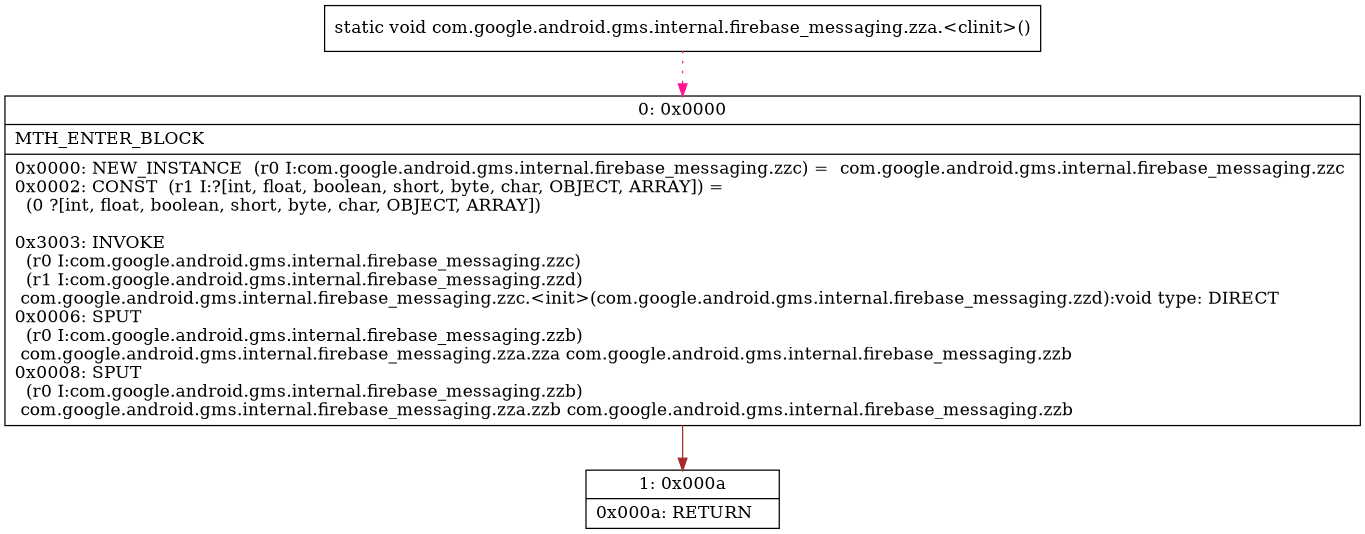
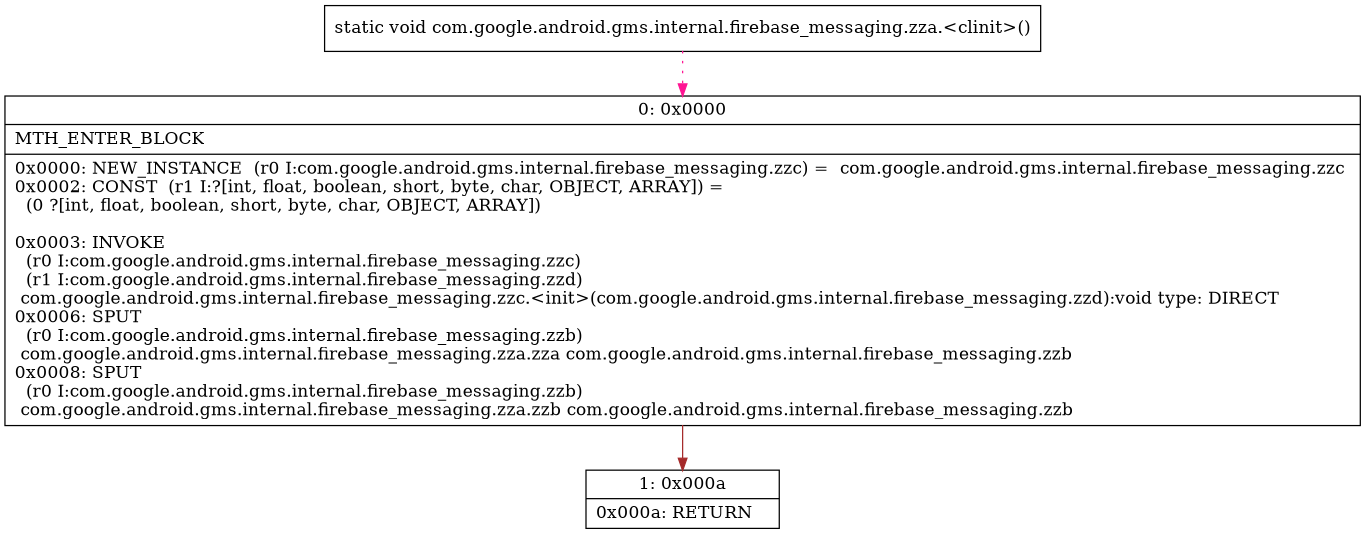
node "0: 0x0000": text "0x3003: INVOKE" -> "0x0003: INVOKE"
